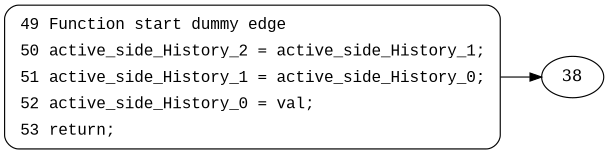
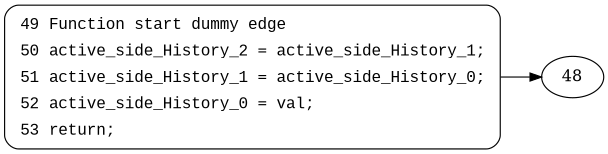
node "38": label "38" -> "48"
